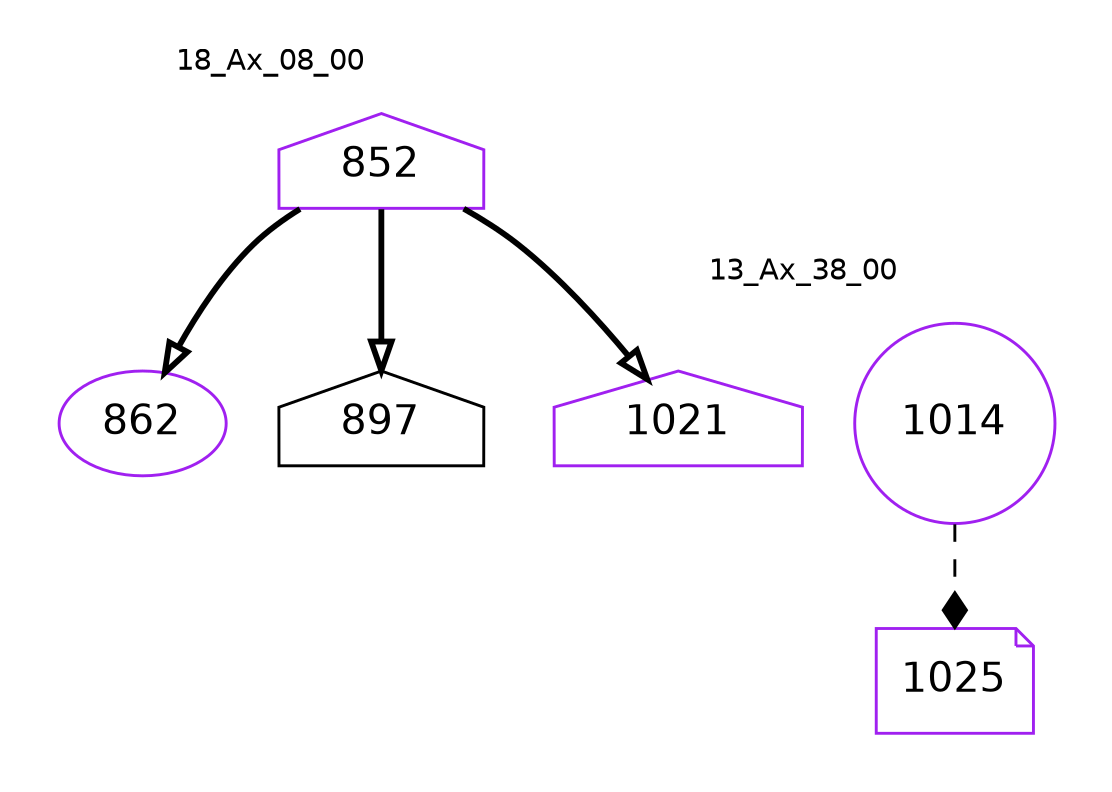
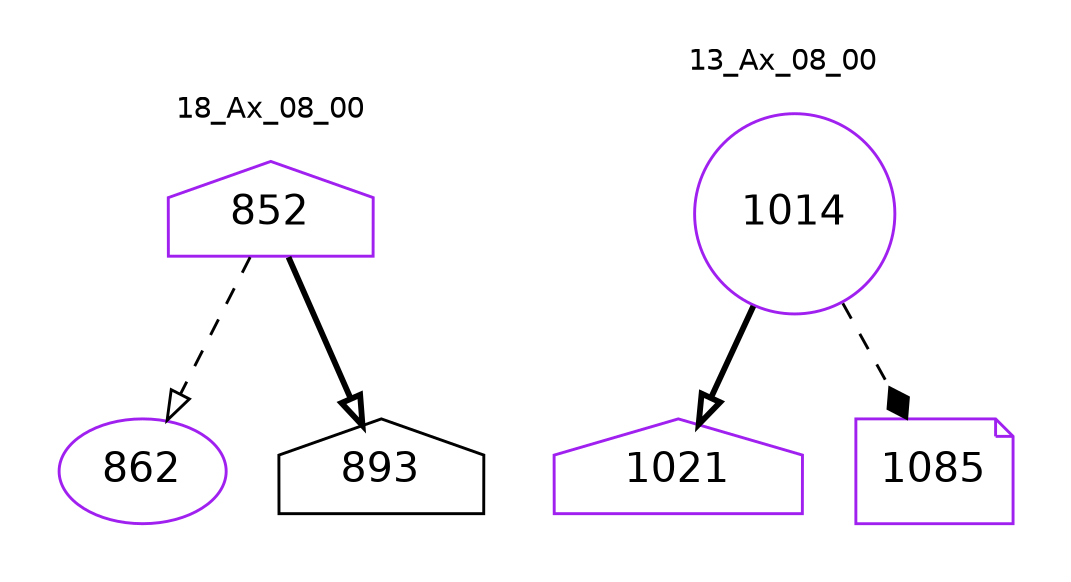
edge "852" -> "862": style bold -> dashed
cluster "13_Ax_38_00": label "13_Ax_38_00" -> "13_Ax_08_00"
edge "852" -> "1021": now "1014" -> "1021"
node "897": label "897" -> "893"
node "1025": label "1025" -> "1085"
